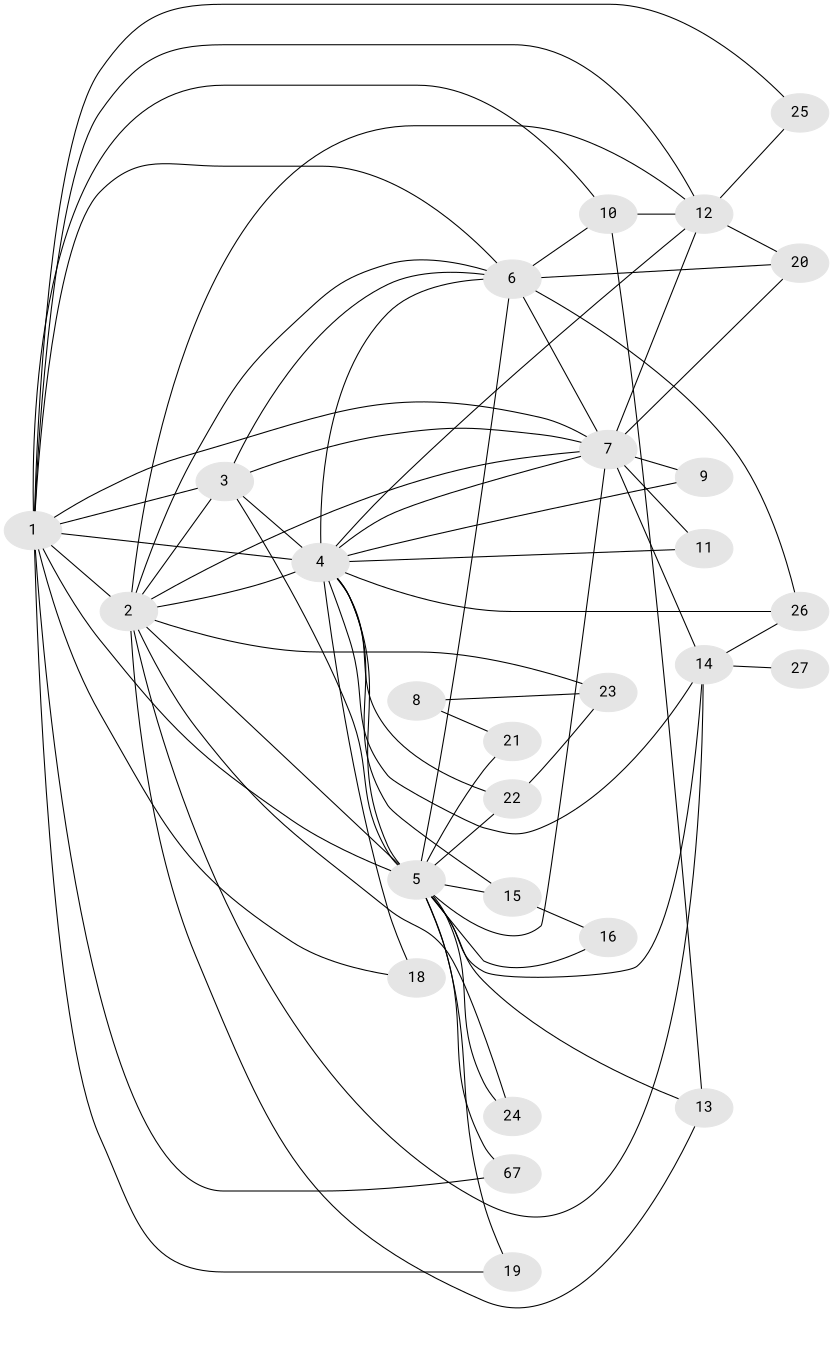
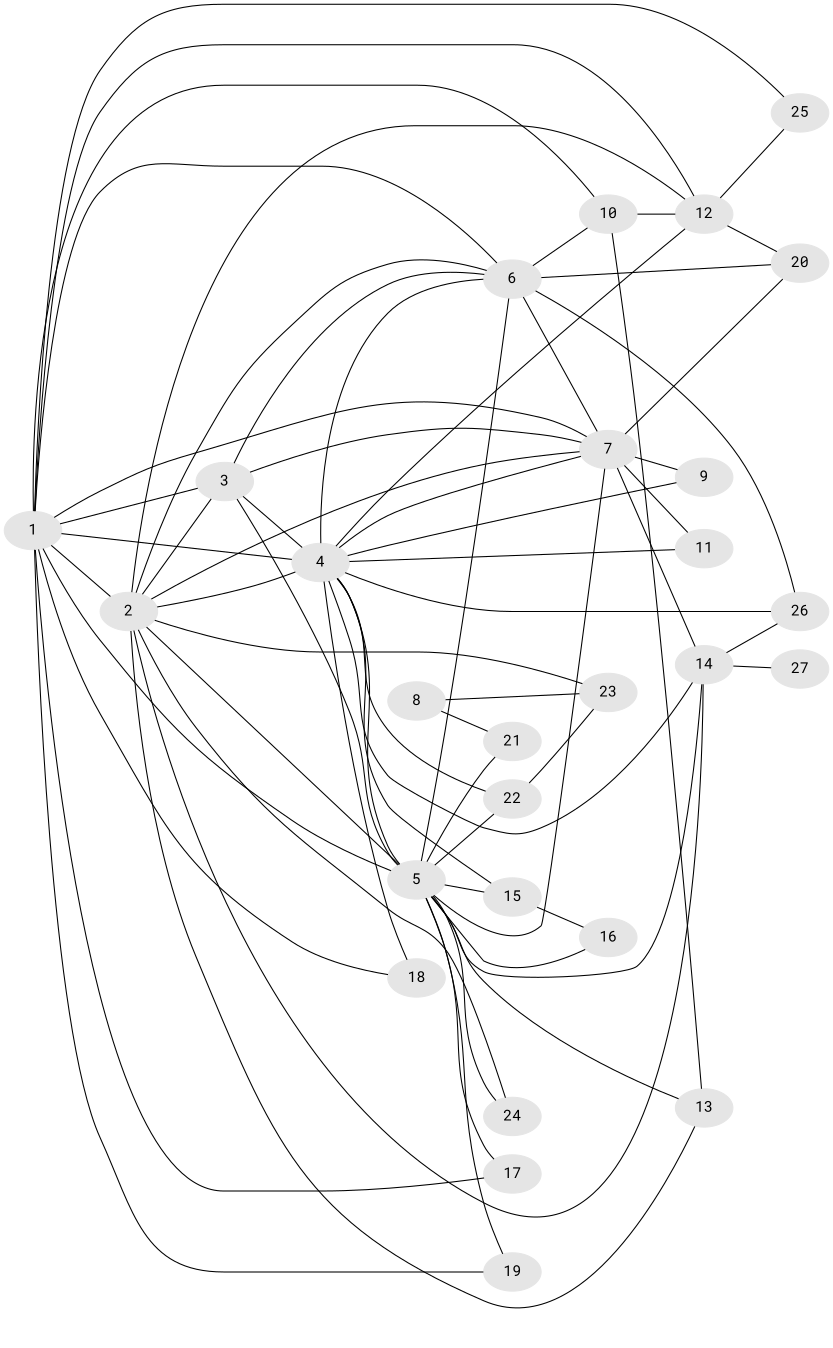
edge "12" -- "7": removed
node "67": label "67" -> "17"
